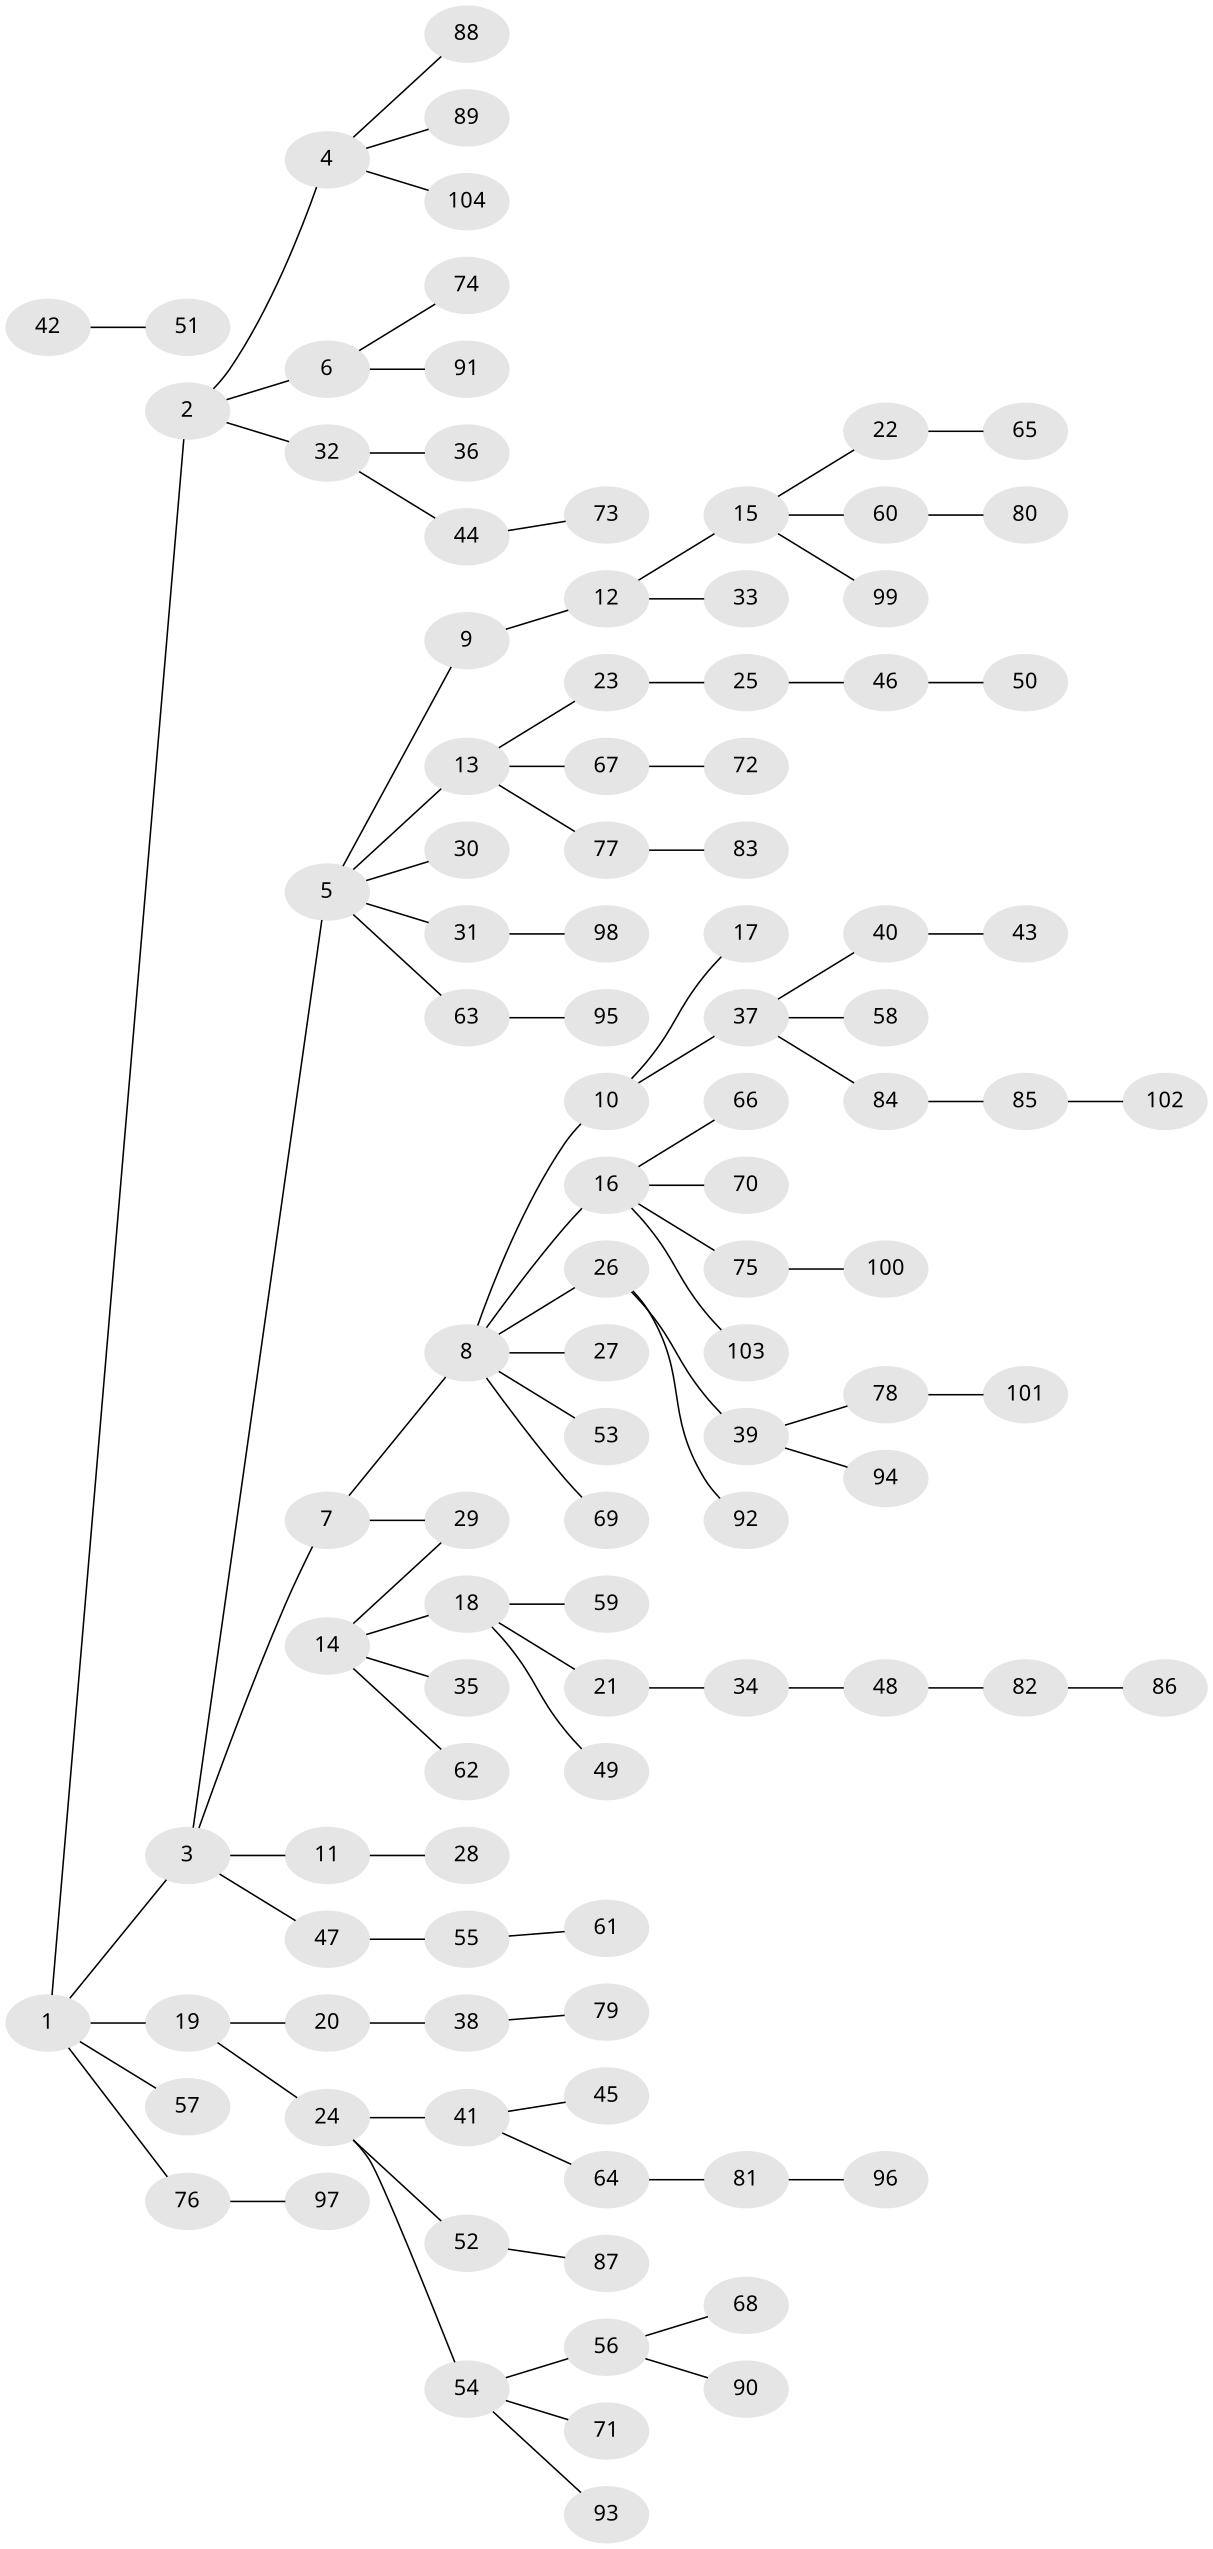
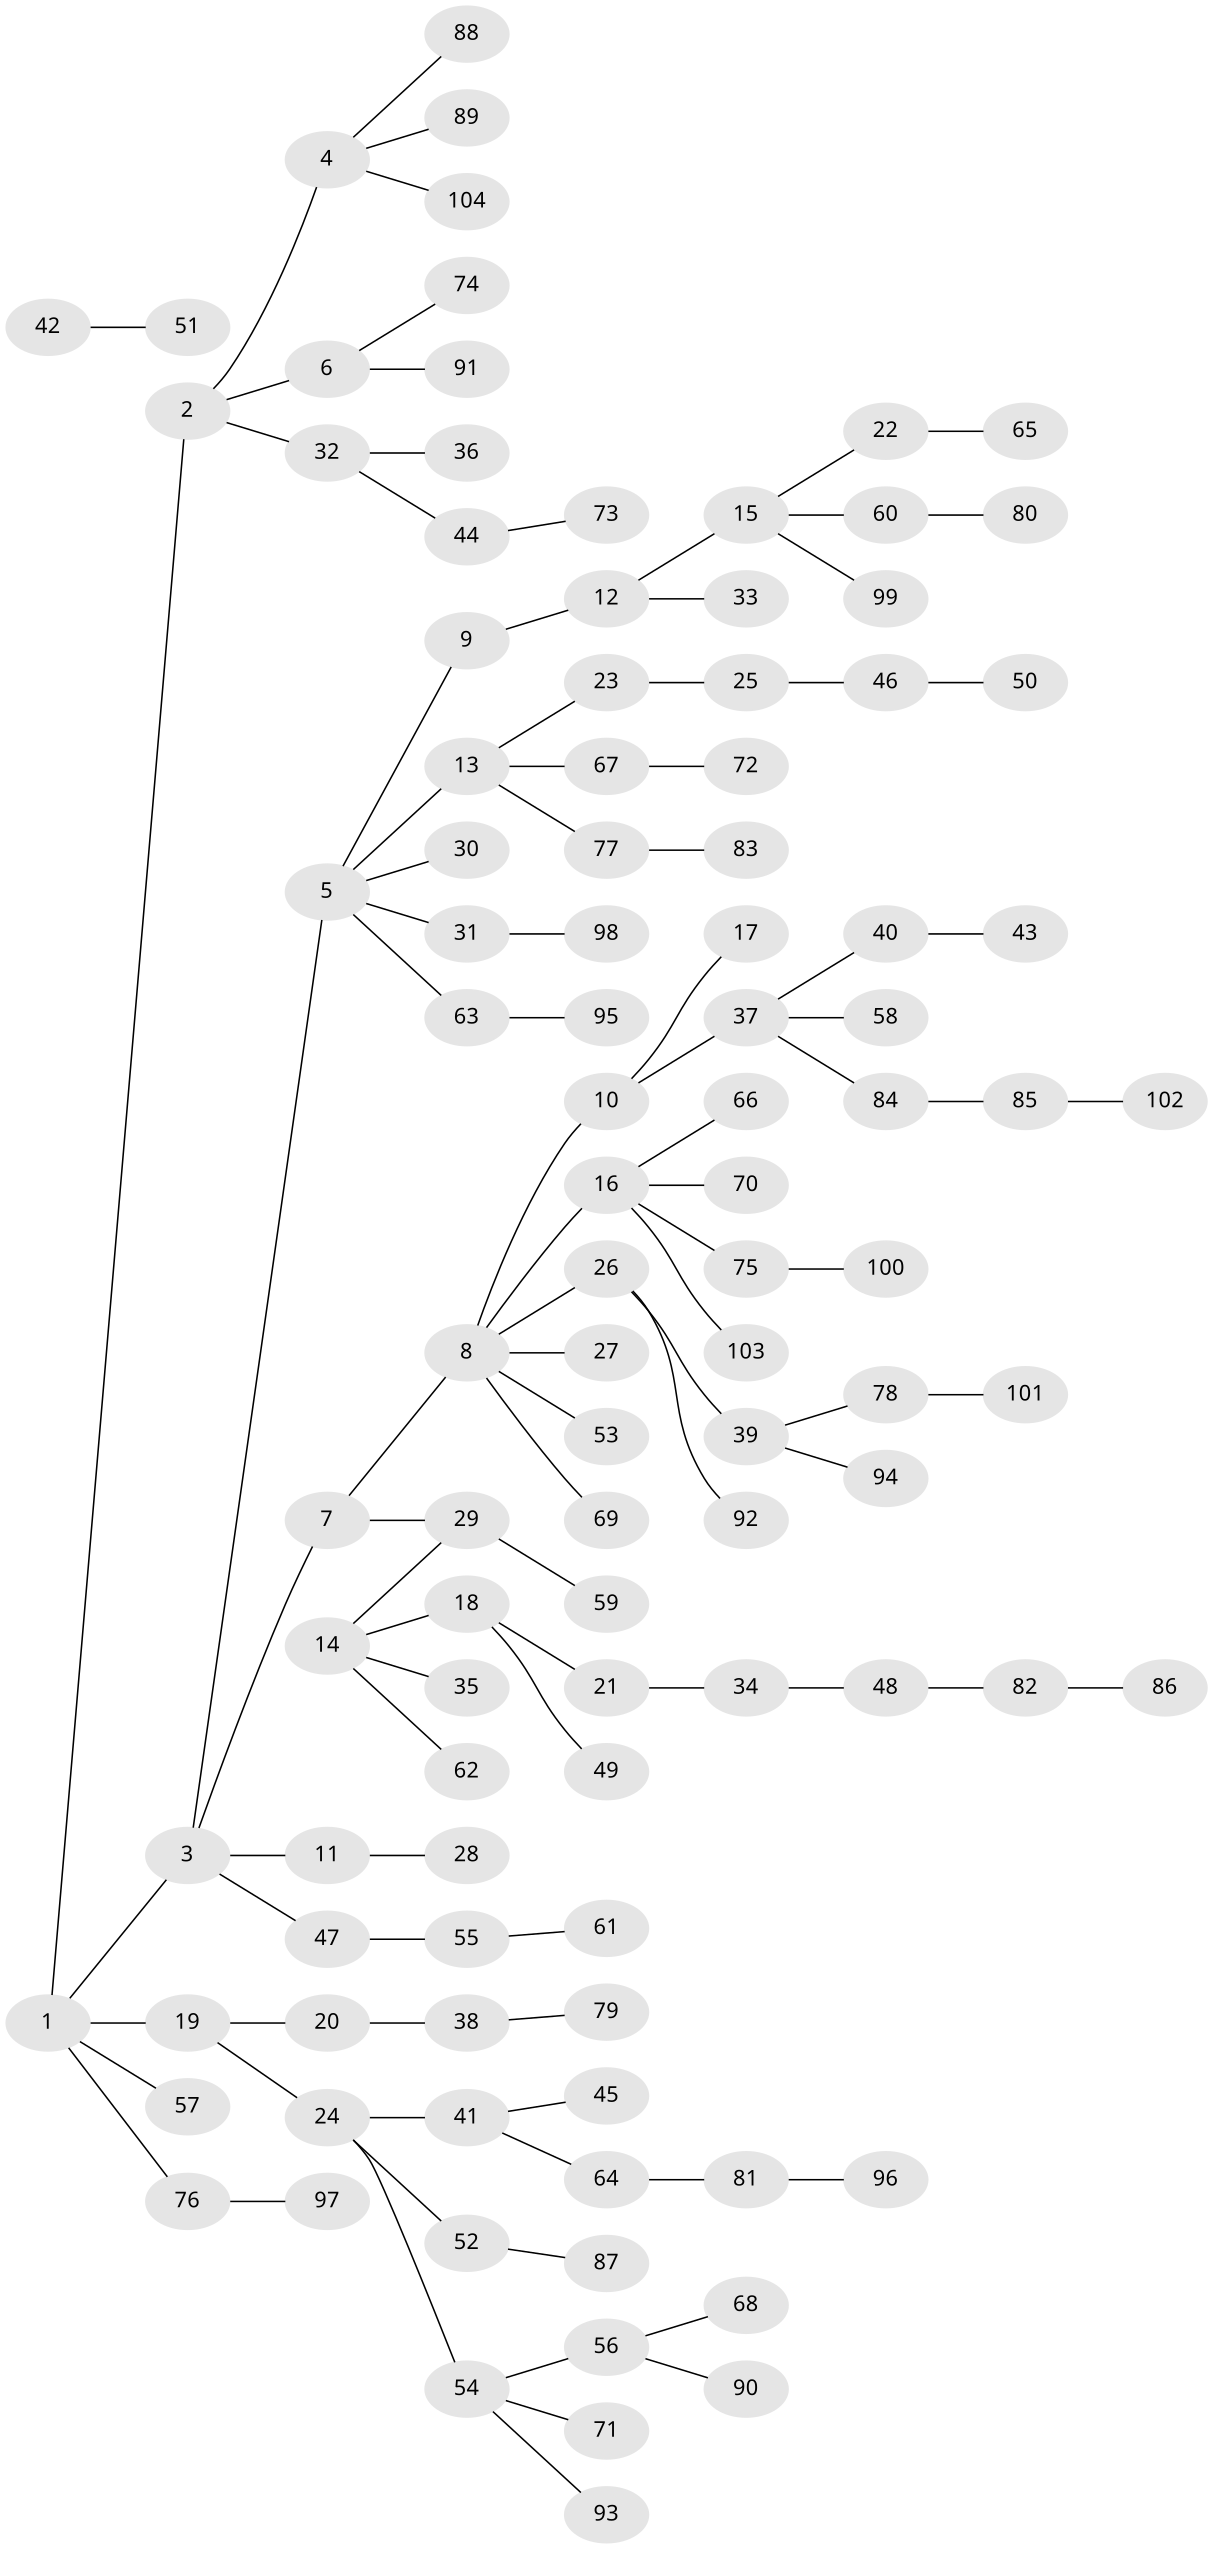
edge "18" -- "59": now "29" -- "59"
